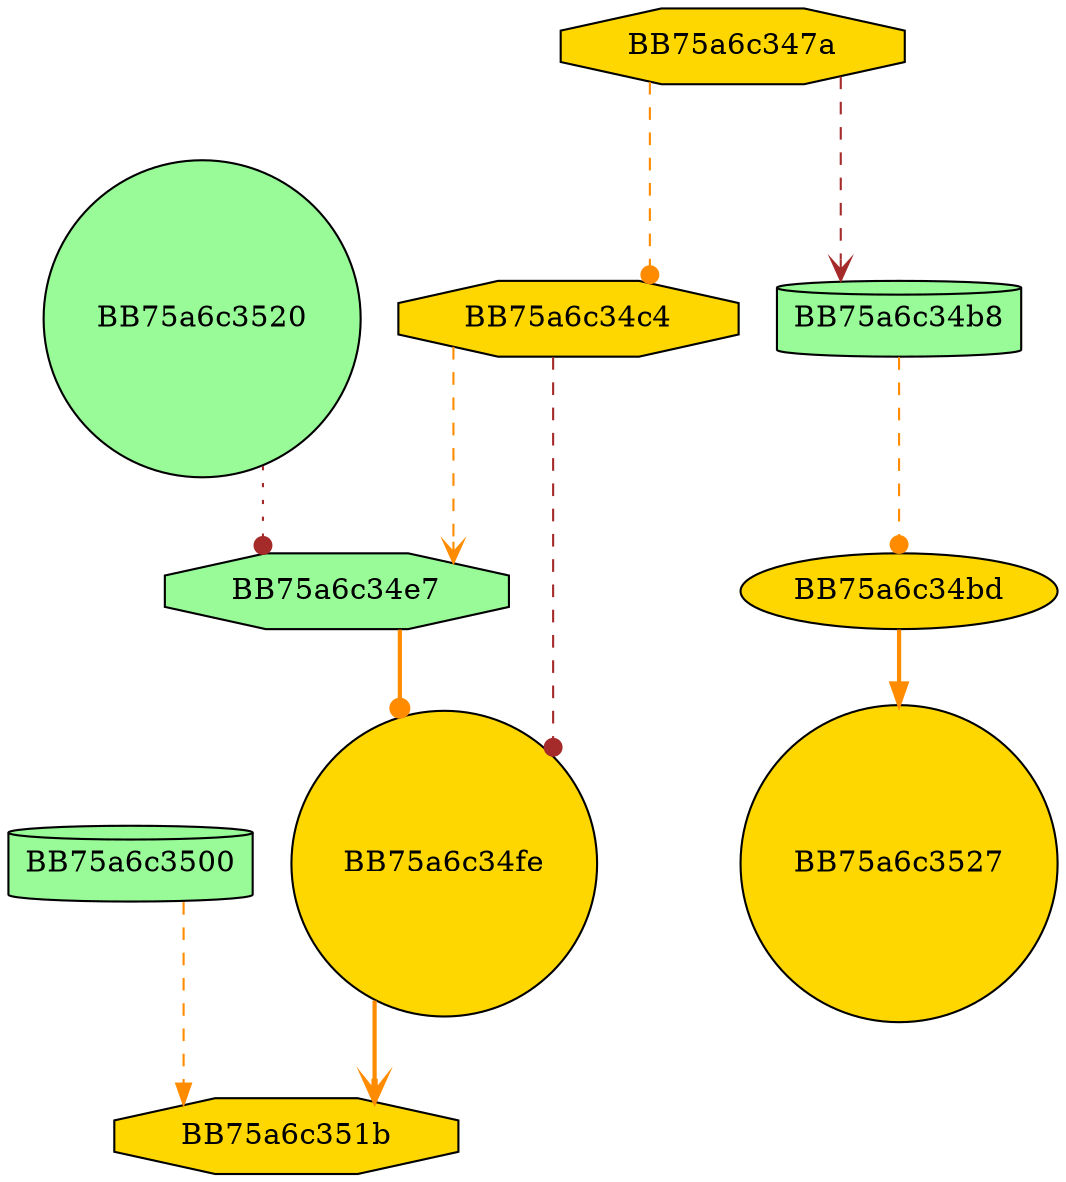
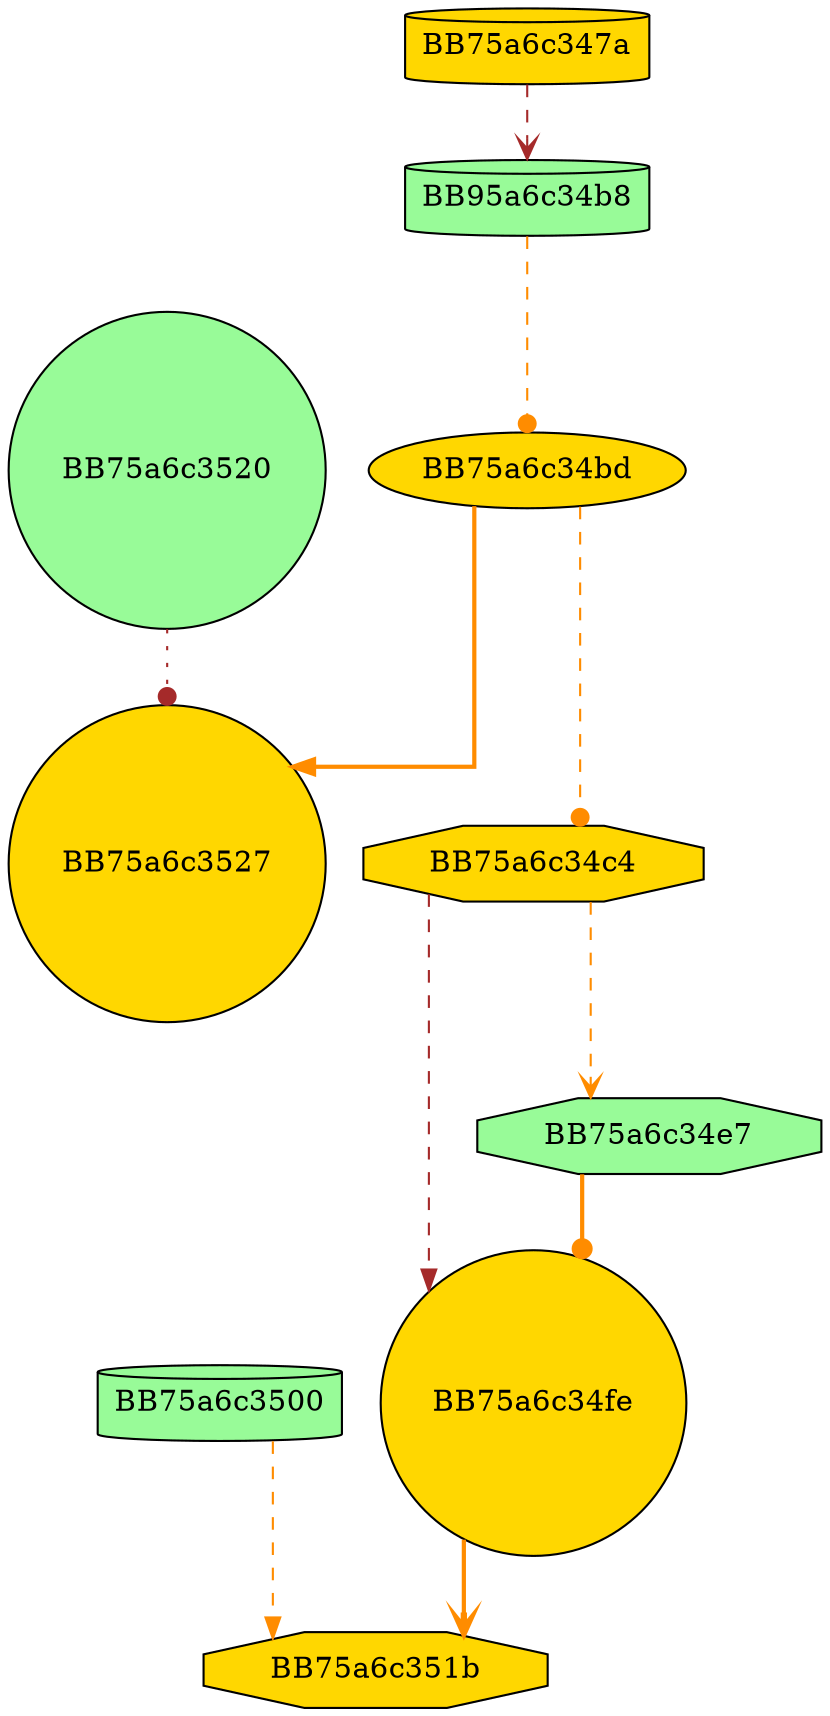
node "BB75a6c347a": shape octagon -> cylinder
edge "BB75a6c347a" -> "BB75a6c34c4": now "BB75a6c34bd" -> "BB75a6c34c4"
node "BB75a6c34b8": label "BB75a6c34b8" -> "BB95a6c34b8"
edge "BB75a6c3520" -> "BB75a6c34e7": now "BB75a6c3520" -> "BB75a6c3527"
edge "BB75a6c34c4" -> "BB75a6c34fe": arrowhead dot -> normal
